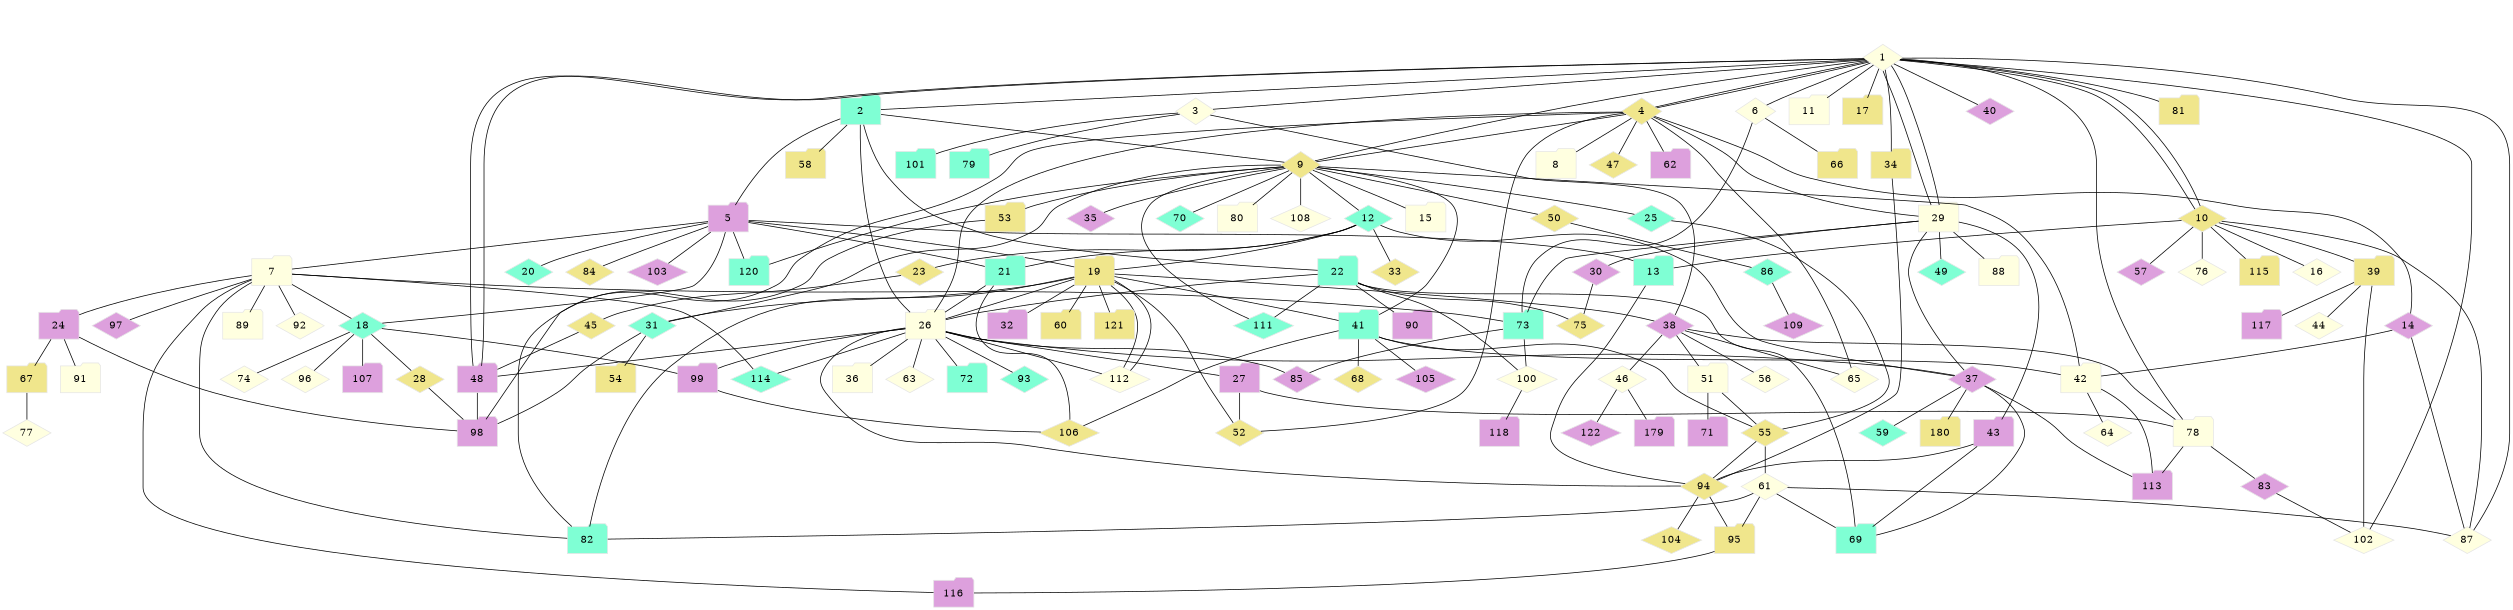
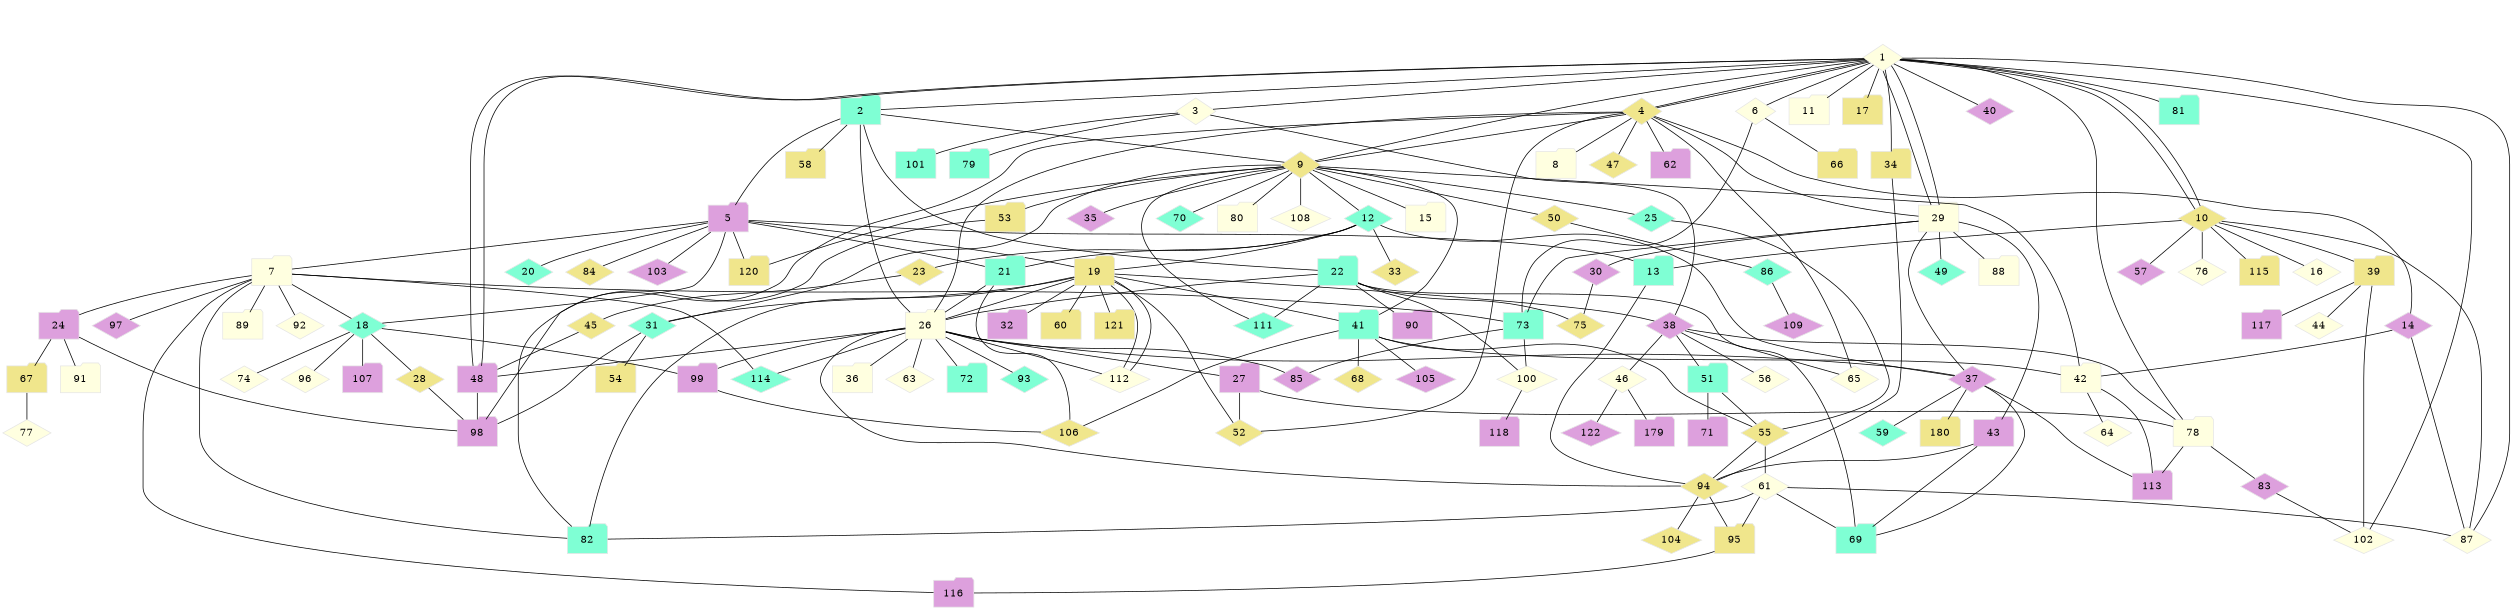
node "81": fillcolor khaki -> aquamarine
node "120": fillcolor aquamarine -> khaki
node "51": fillcolor lightyellow -> aquamarine
